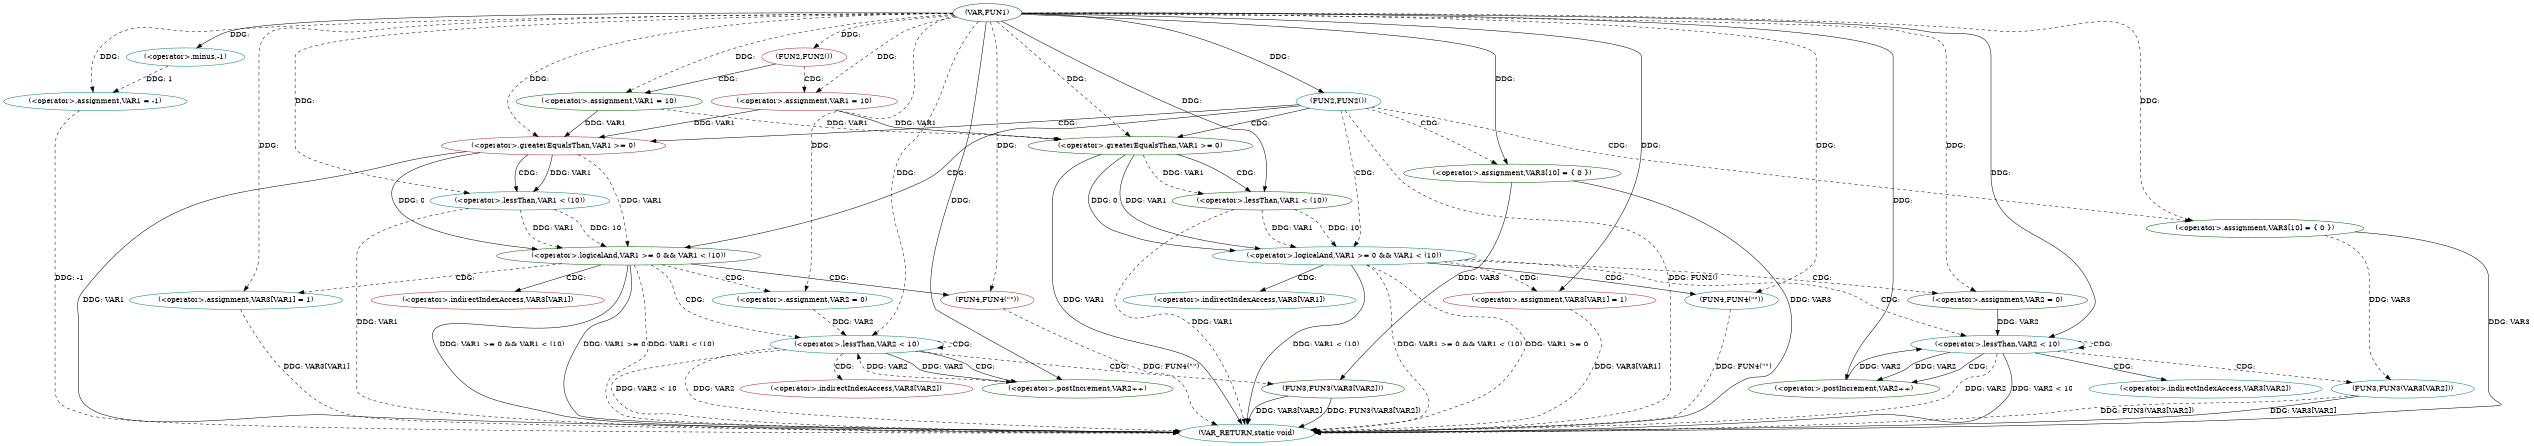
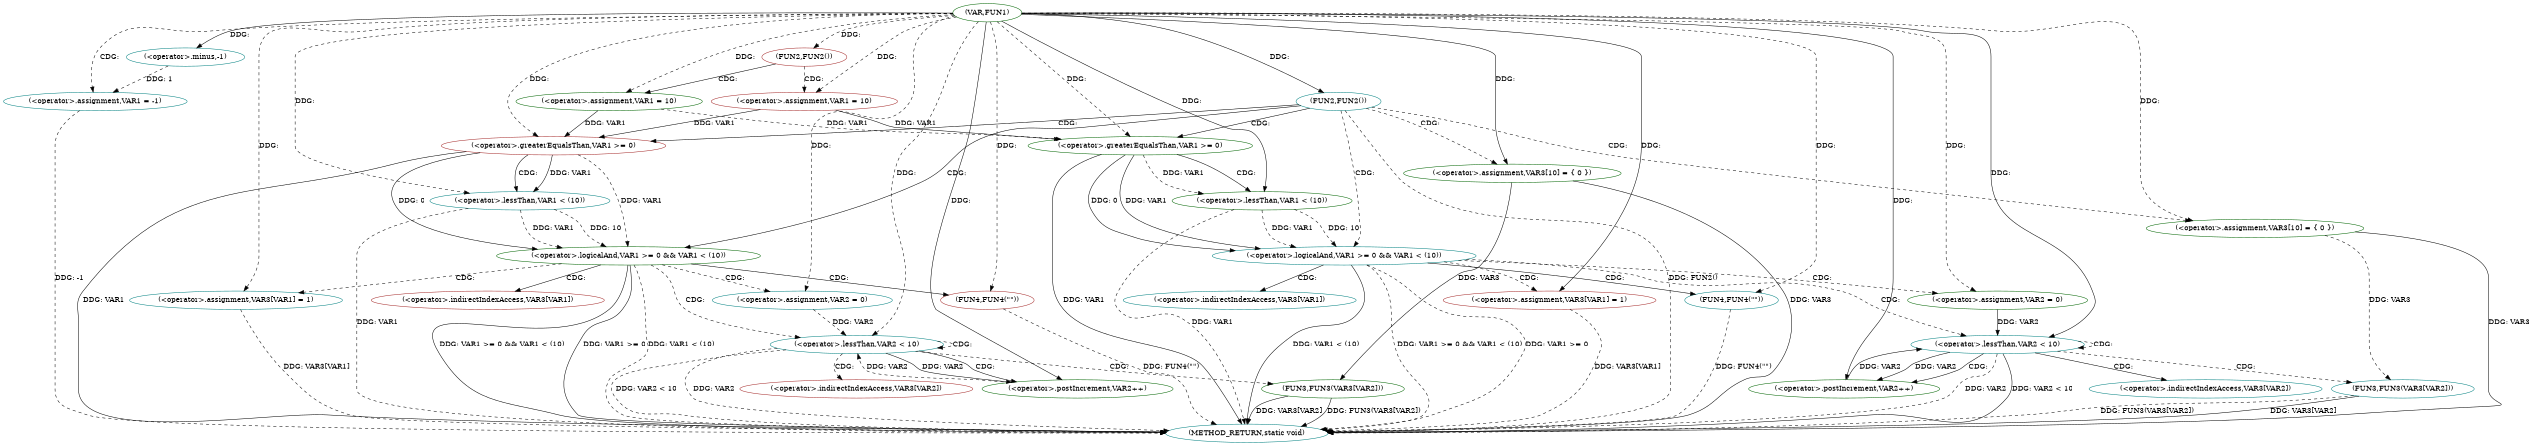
edge "(VAR,FUN1)" -> "(<operator>.assignment,VAR1 = -1)": label "DDG: " -> "CDG: "
node "(VAR_RETURN,static void)": label "(VAR_RETURN,static void)" -> "(METHOD_RETURN,static void)"
